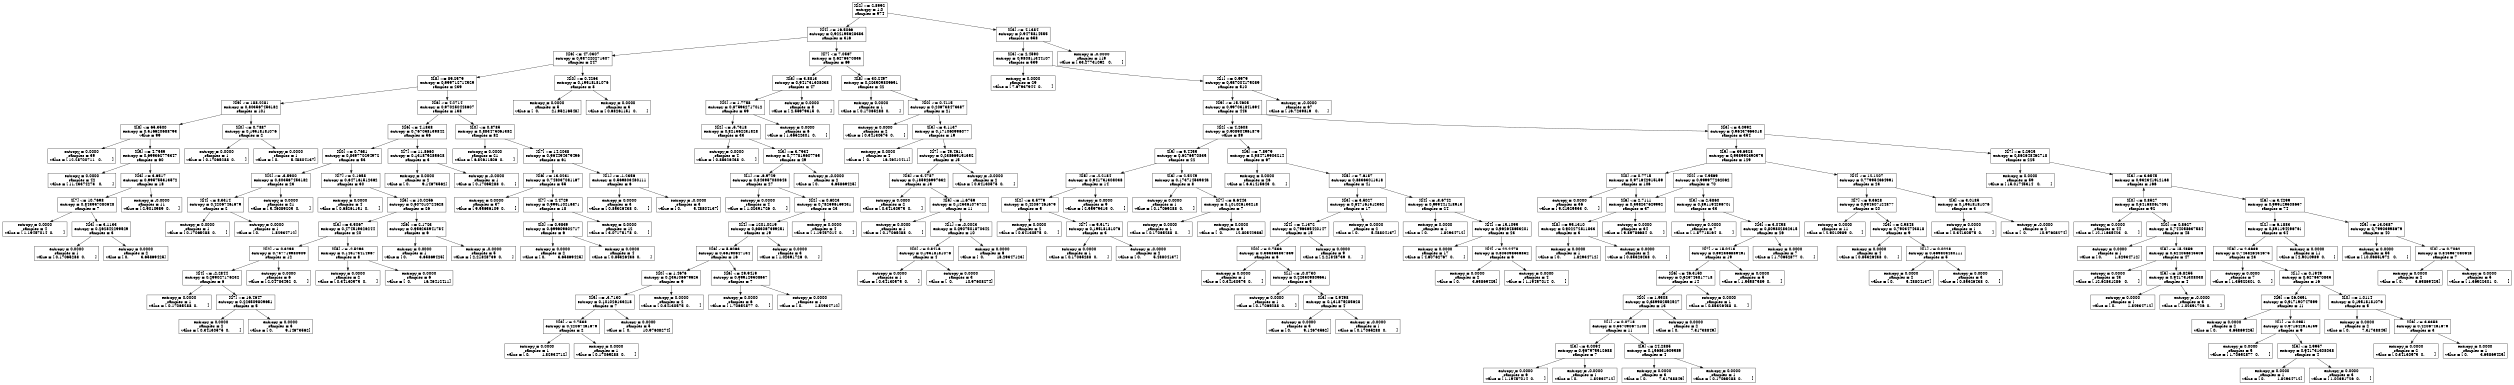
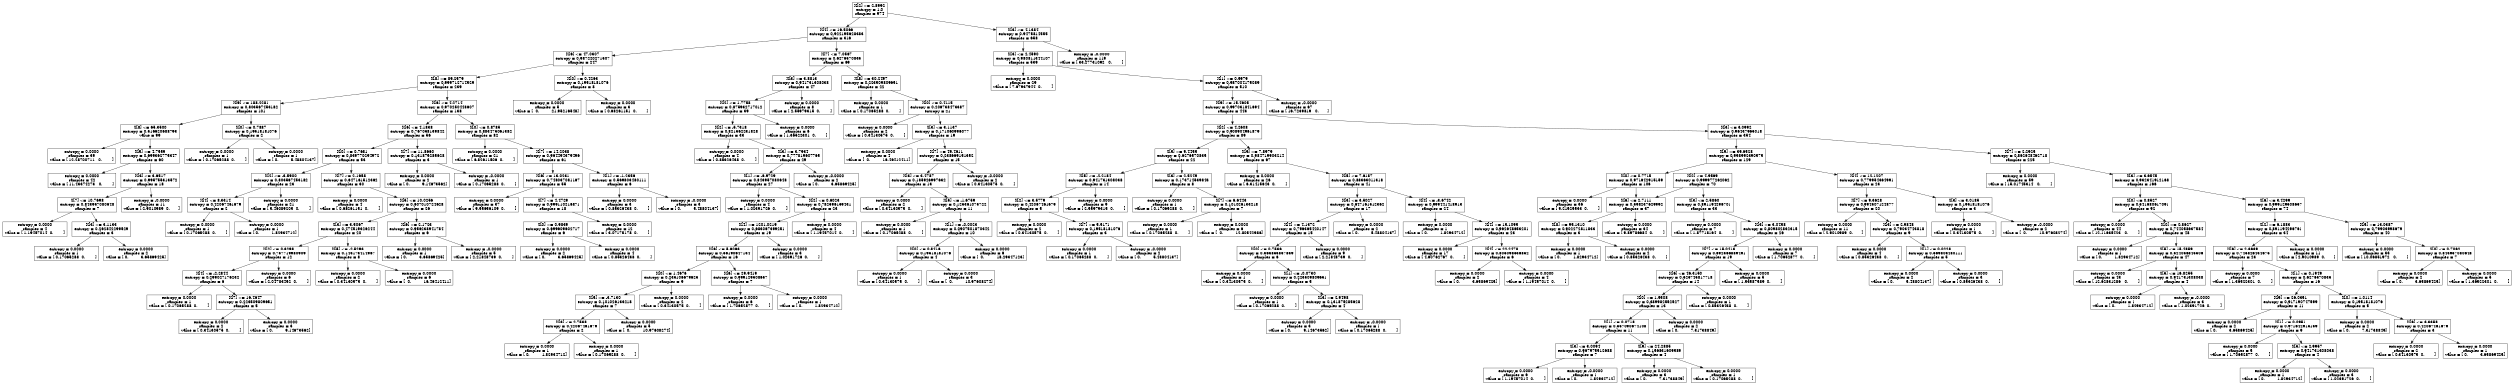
node "X[0] <= 0.4115 entropy = 0.206738473387 samples = 21": label "X[0] <= 0.4115 entropy = 0.206738473387 samples = 21" -> "X[0] <= 0.4115 entropy = 0.206738473387 entropy = 21"
node "X[2] <= 4.2608 entropy = 0.908904961879 value = 89": label "X[2] <= 4.2608 entropy = 0.908904961879 value = 89" -> "X[2] <= 4.2608 entropy = 0.908904961879 samples = 89"
edge "X[0] <= 0.8527 entropy = 0.541680617091 samples = 92" -> "X[3] <= 3.6545 entropy = 0.932341912168 samples = 166": reversed
edge "X[7] <= 4.4729 entropy = 0.999110216871 samples = 18" -> "X[0] <= 0.9839 entropy = 0.699609602717 samples = 6": removed
